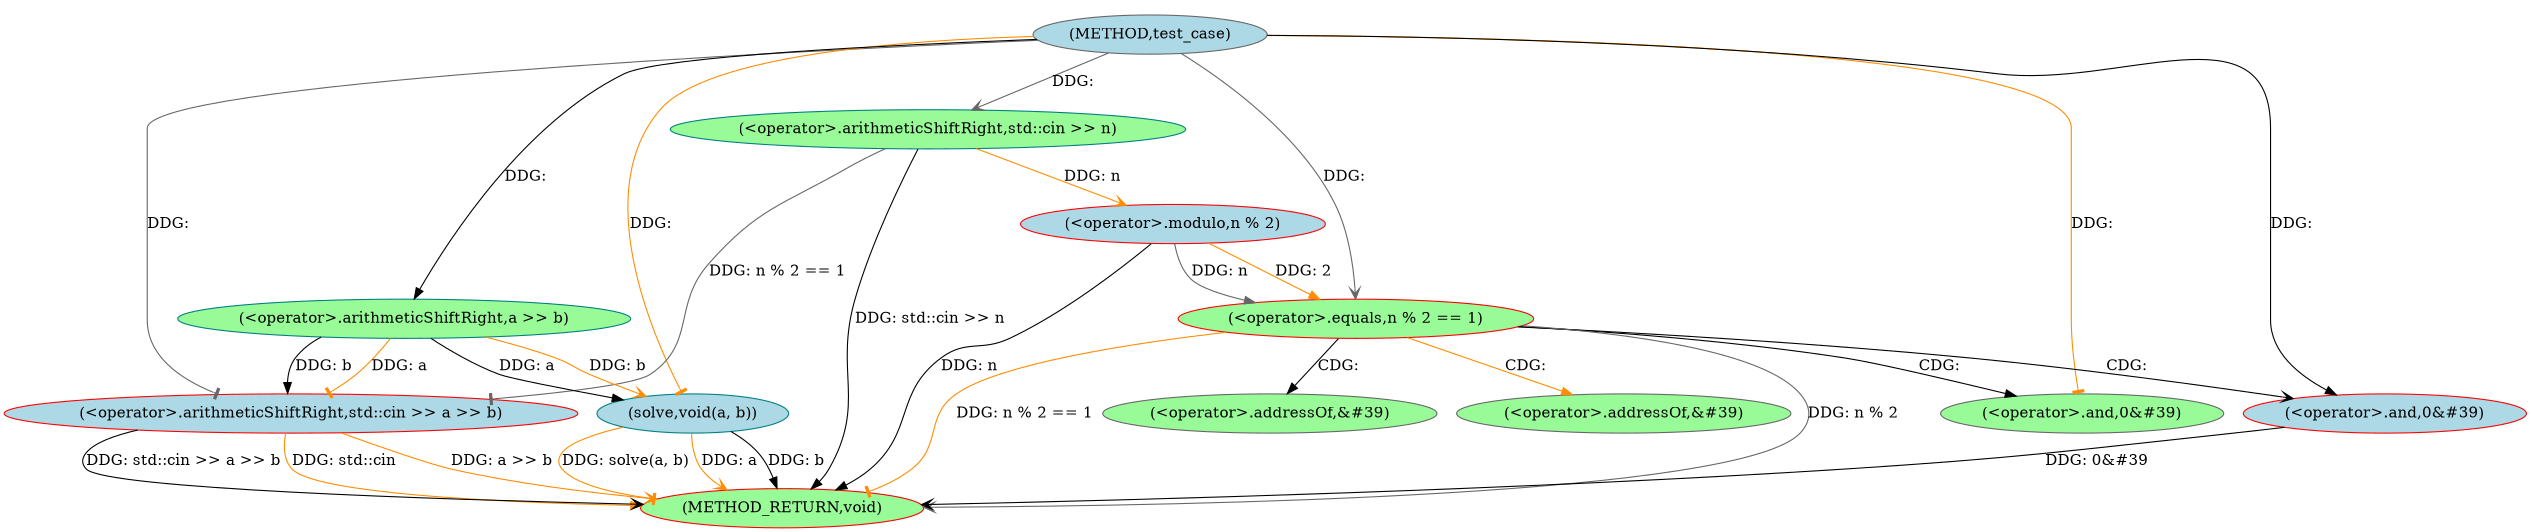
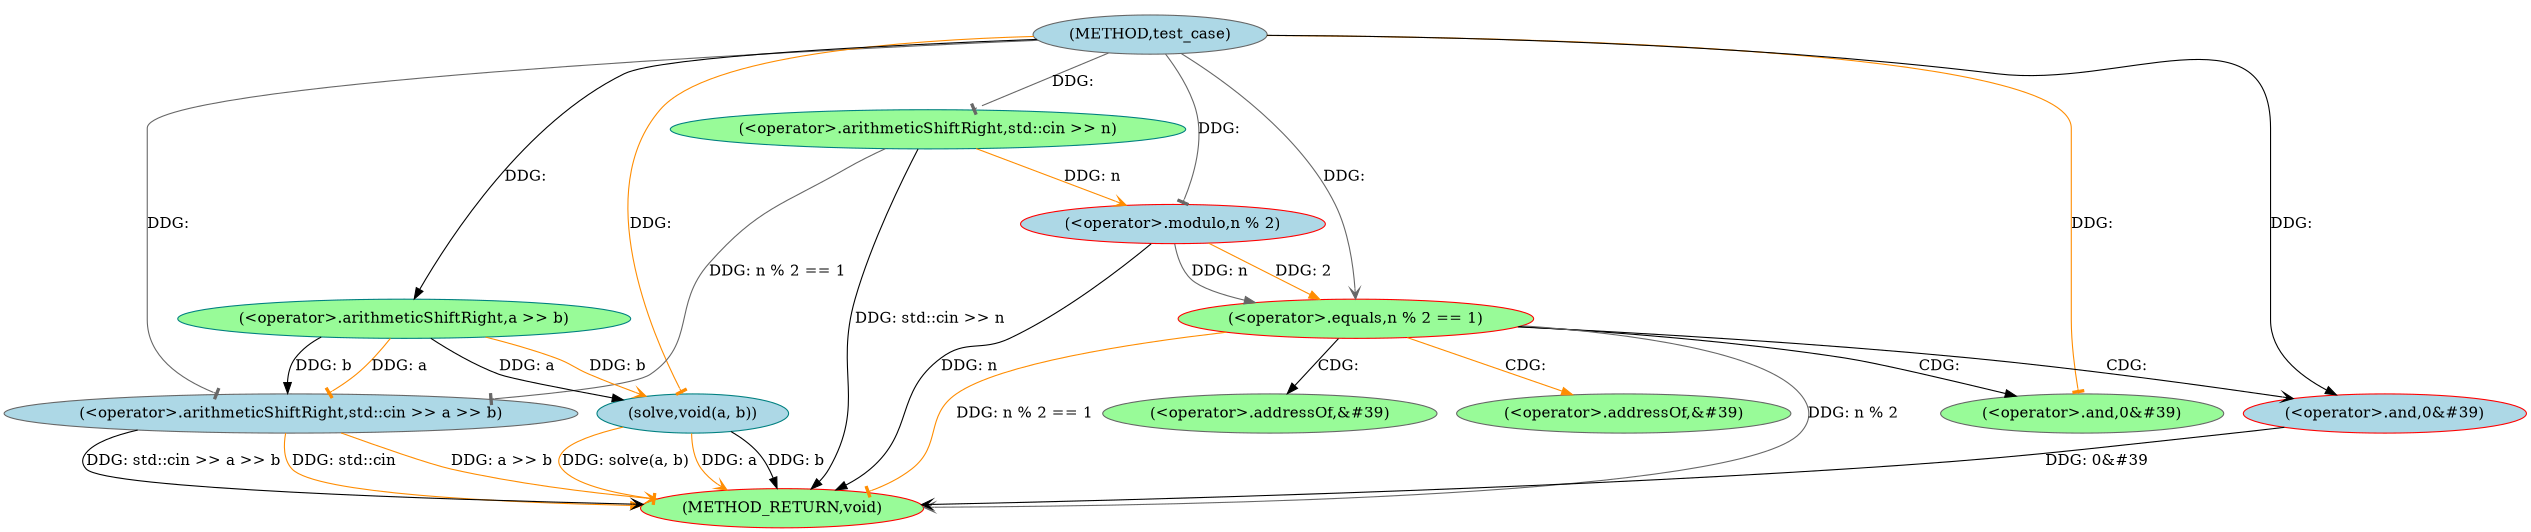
edge "(METHOD,test_case)" -> "(<operator>.arithmeticShiftRight,std::cin >> n)": arrowhead vee -> tee
edge "(METHOD,test_case)" -> "(<operator>.modulo,n % 2)": added, label "DDG:"
node "(<operator>.arithmeticShiftRight,std::cin >> a >> b)": color red -> gray40
